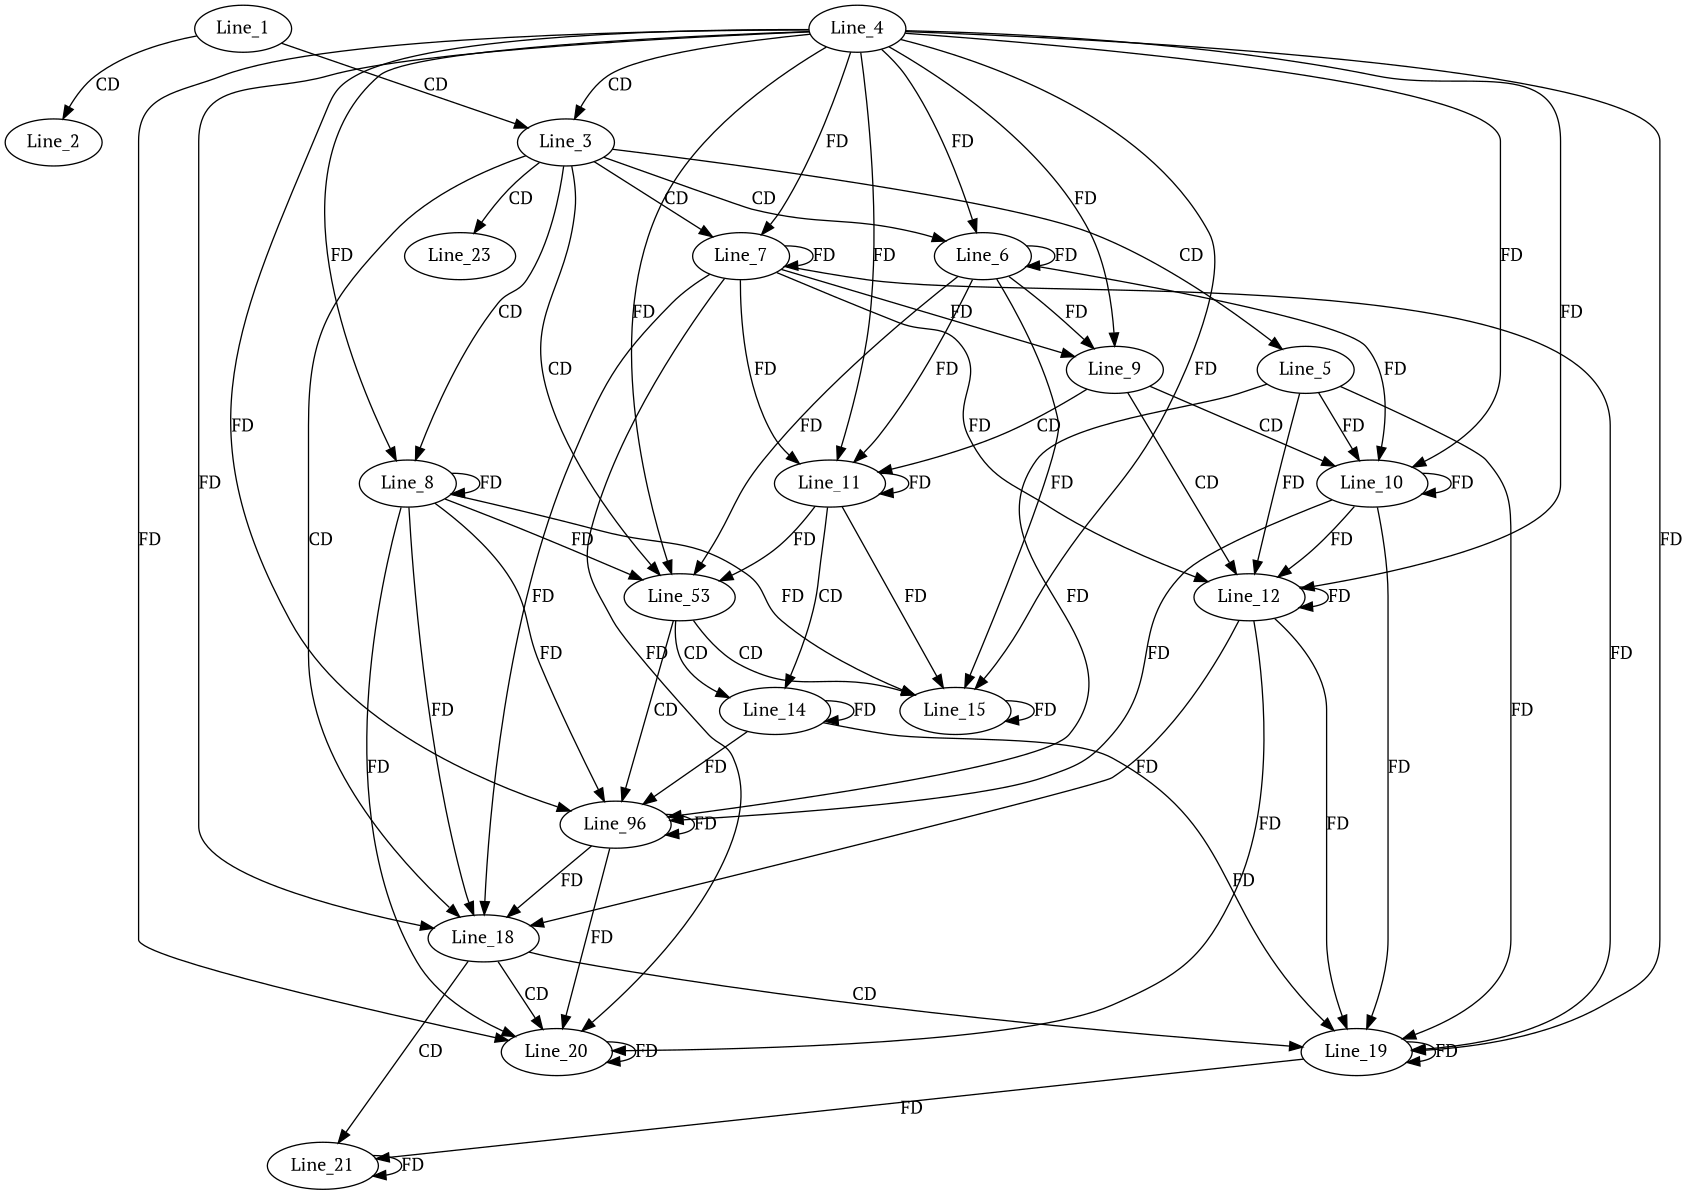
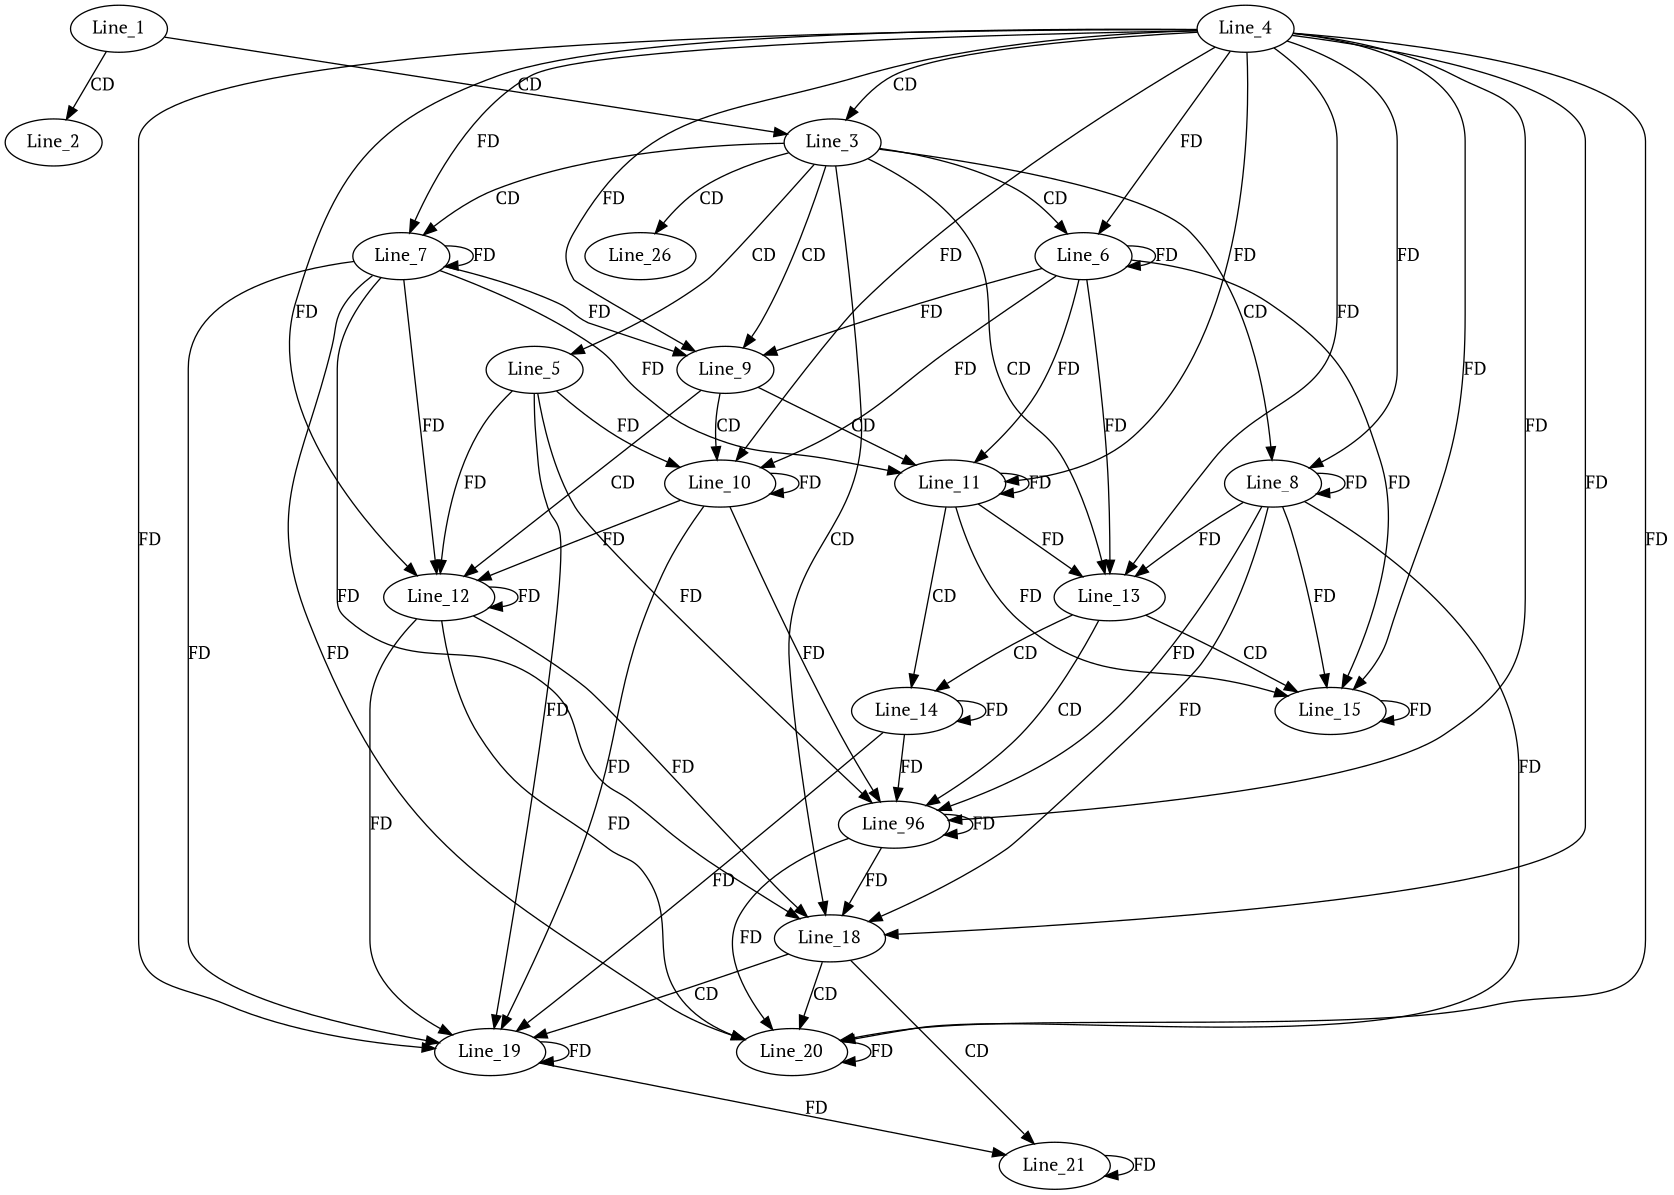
edge "Line_3" -> "Line_9": added, label "CD"
node "Line_23": label "Line_23" -> "Line_26"
node "Line_53": label "Line_53" -> "Line_13"
